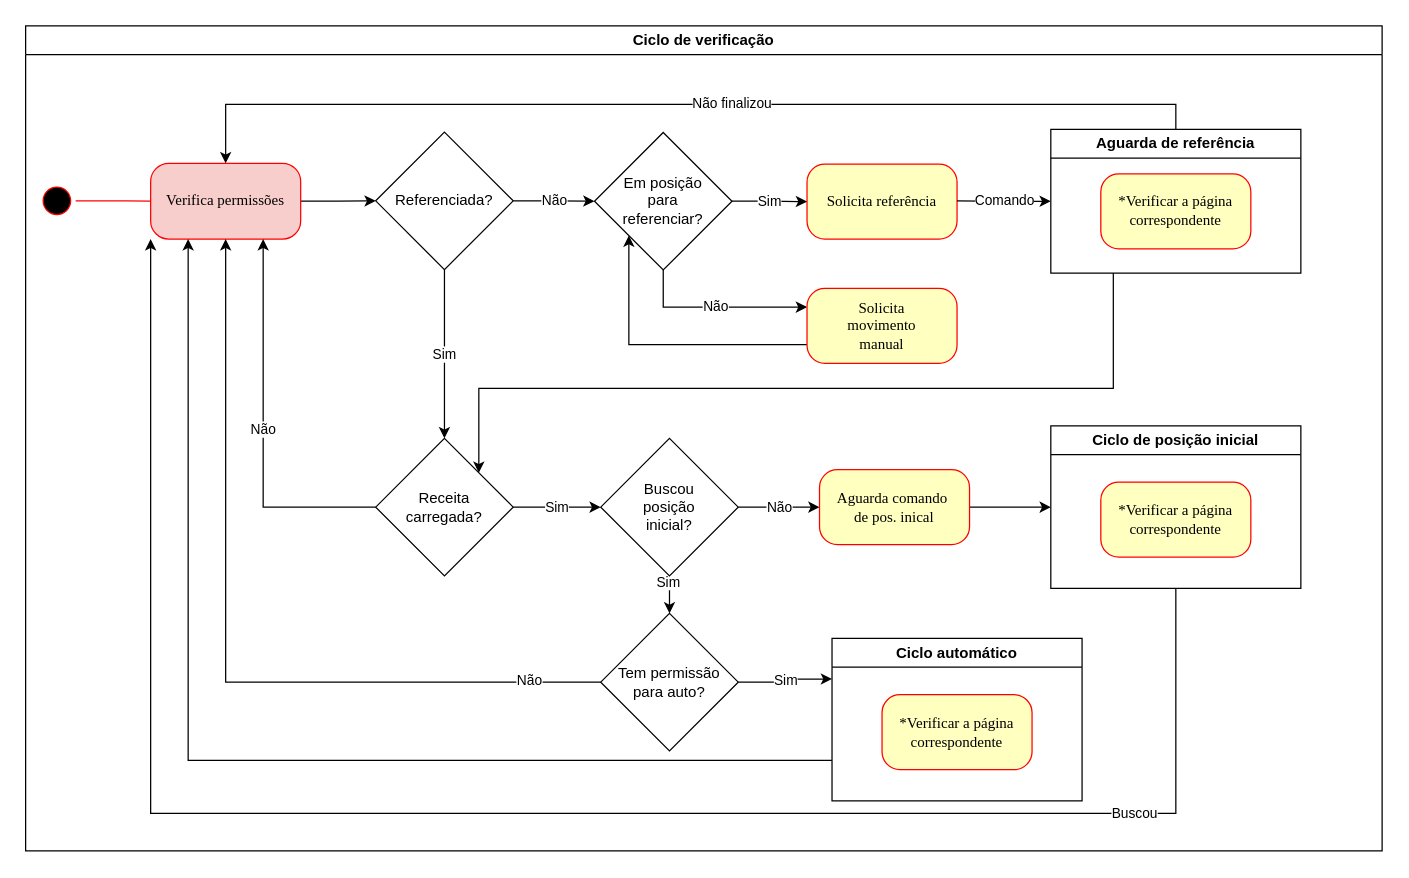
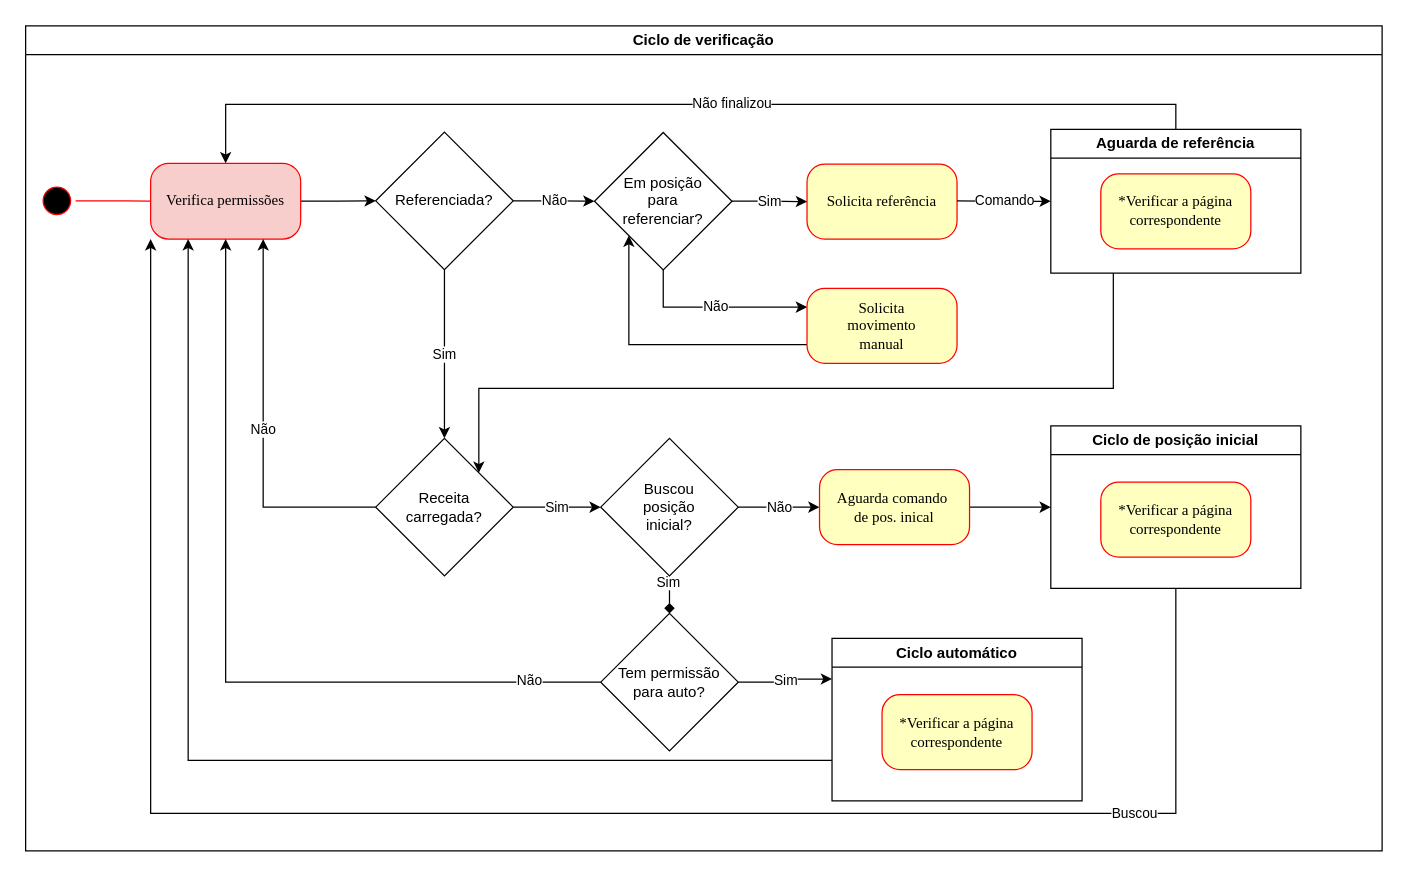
edge "Buscou posição inicial?" -> "Tem permissão para auto?": arrowhead classic -> diamond
